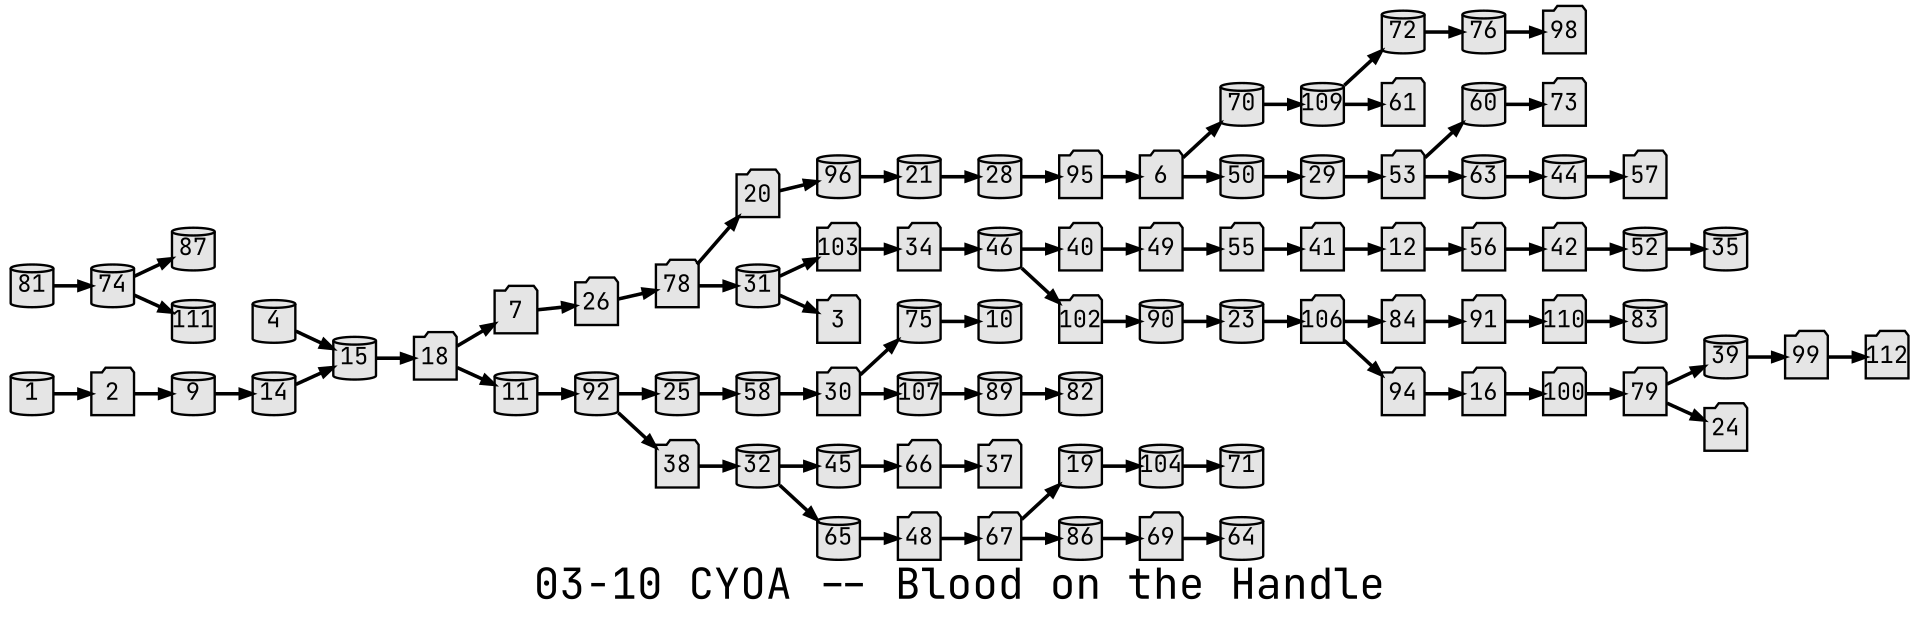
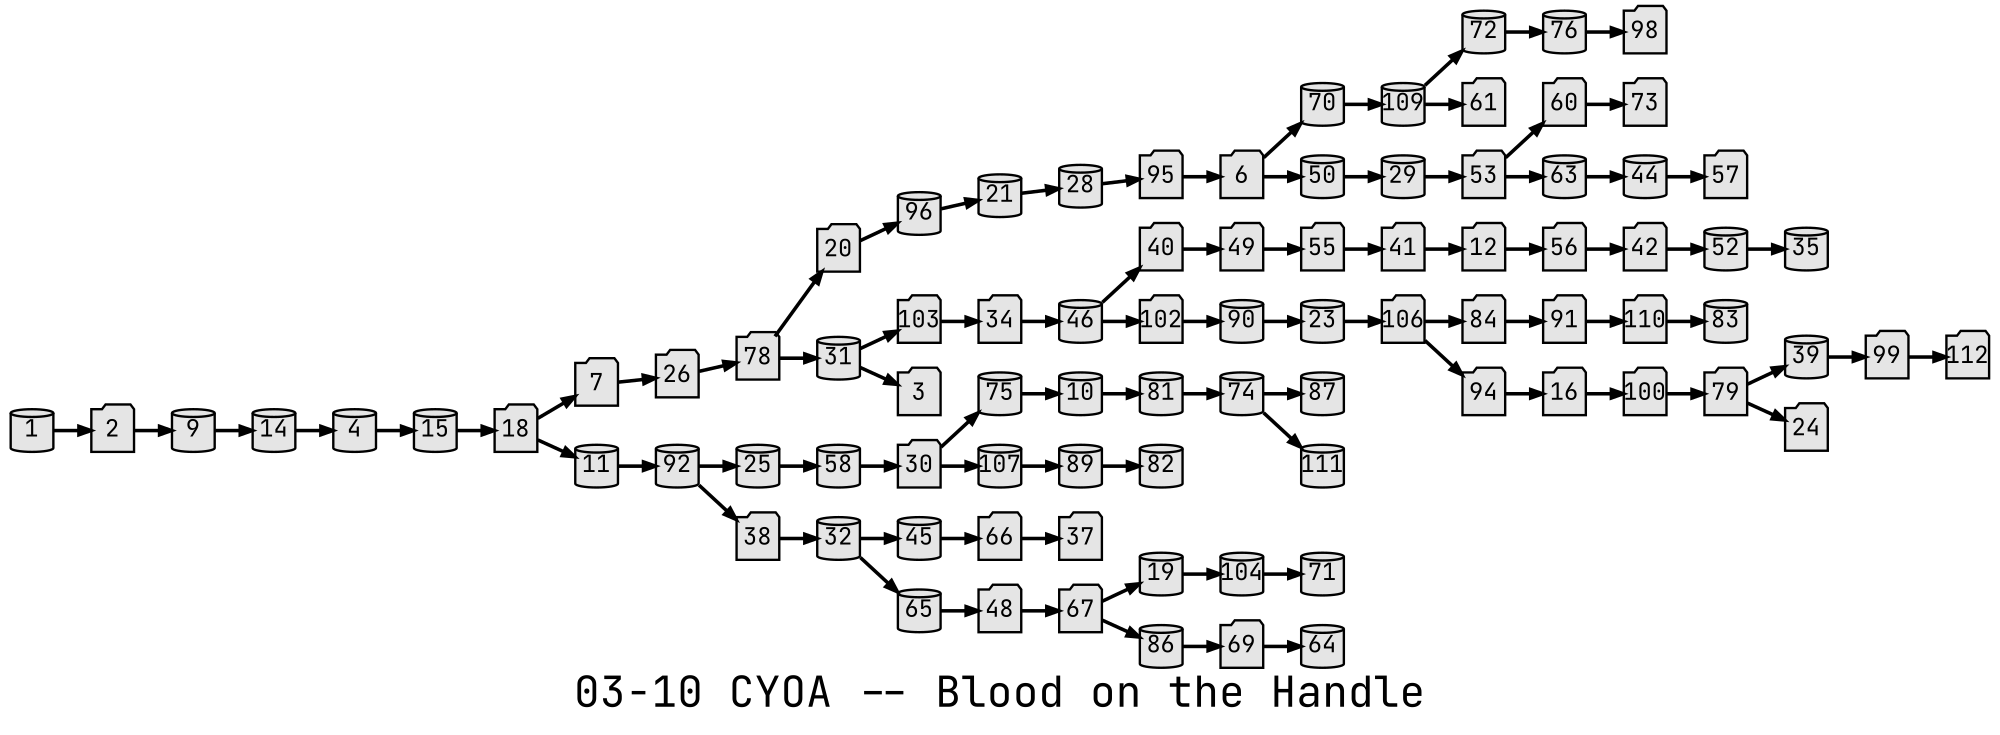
node "60": shape cylinder -> folder
edge "14" -> "15": now "14" -> "4"
edge "10" -> "81": added
